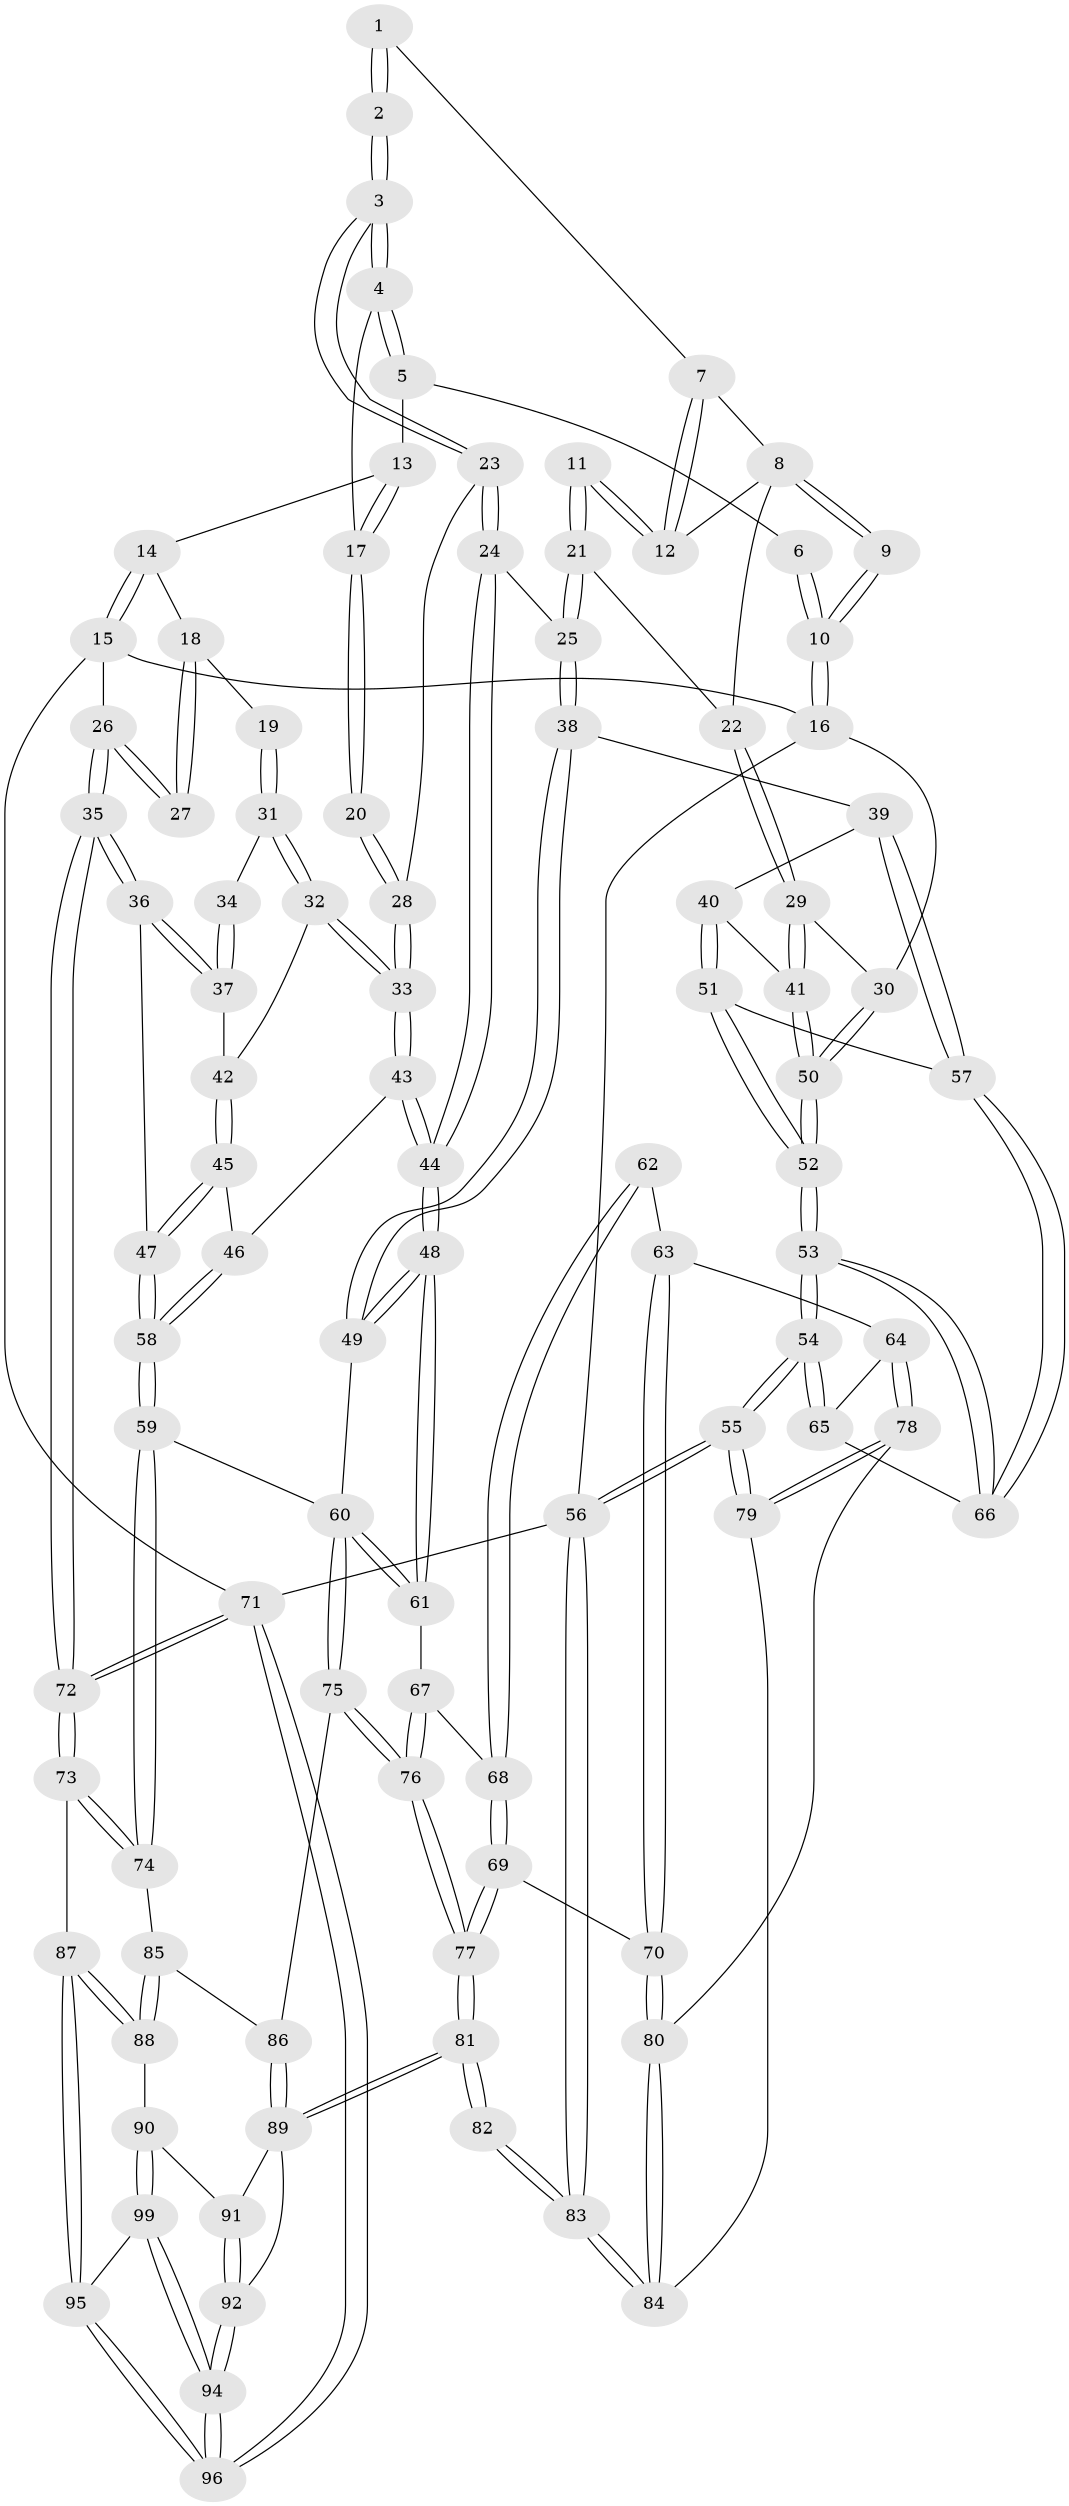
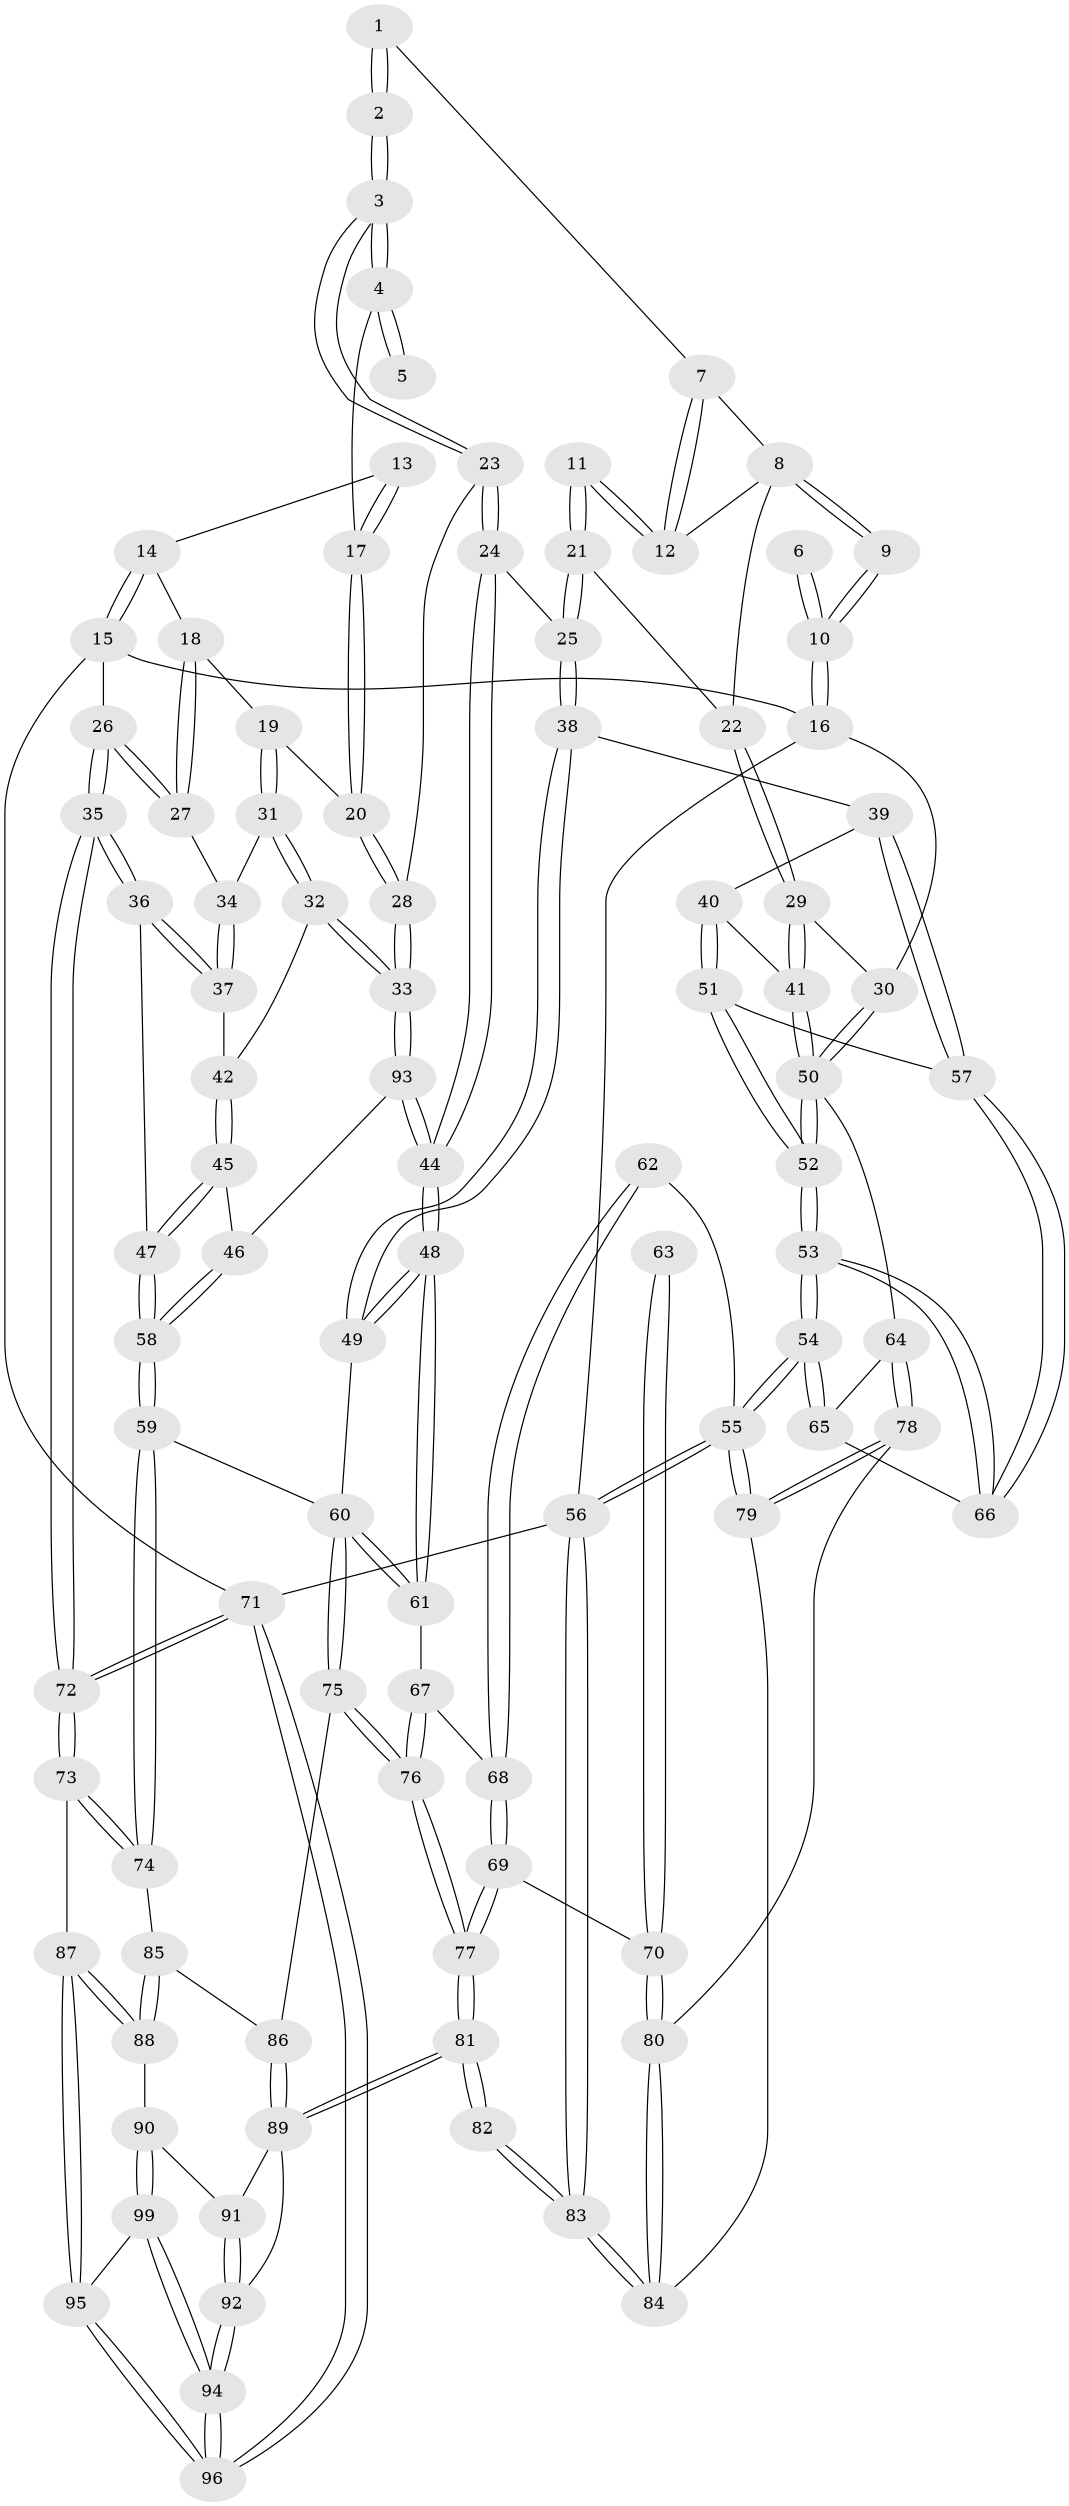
edge "5" -- "13": removed
edge "5" -- "6": removed
edge "19" -- "20": added
edge "27" -- "34": added
node "43": label "43" -> "93"
edge "62" -- "63": now "62" -- "55"
edge "63" -- "64": now "50" -- "64"
